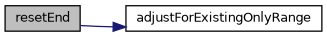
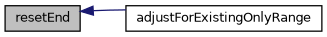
edge "resetEnd" -> "adjustForExistingOnlyRange": reversed
